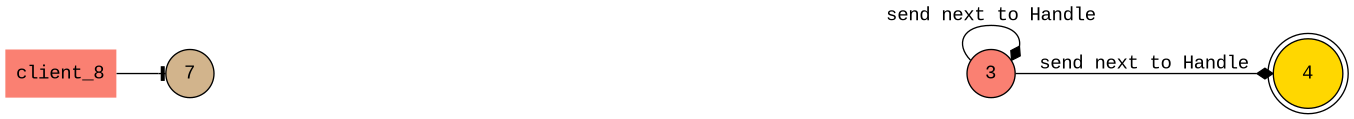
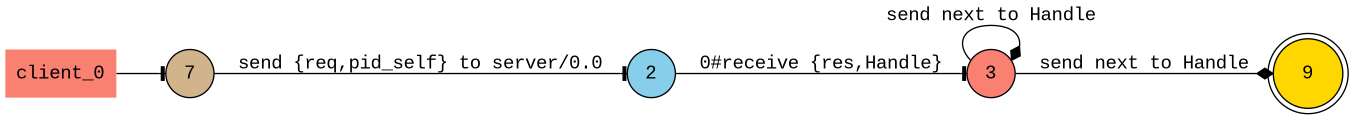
node "client_8": label "client_8" -> "client_0"
node "2": added
node "4": label "4" -> "9"
